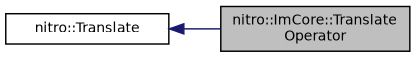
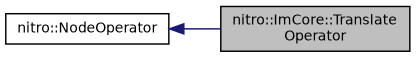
node "nitro::Translate": label "nitro::Translate" -> "nitro::NodeOperator"
